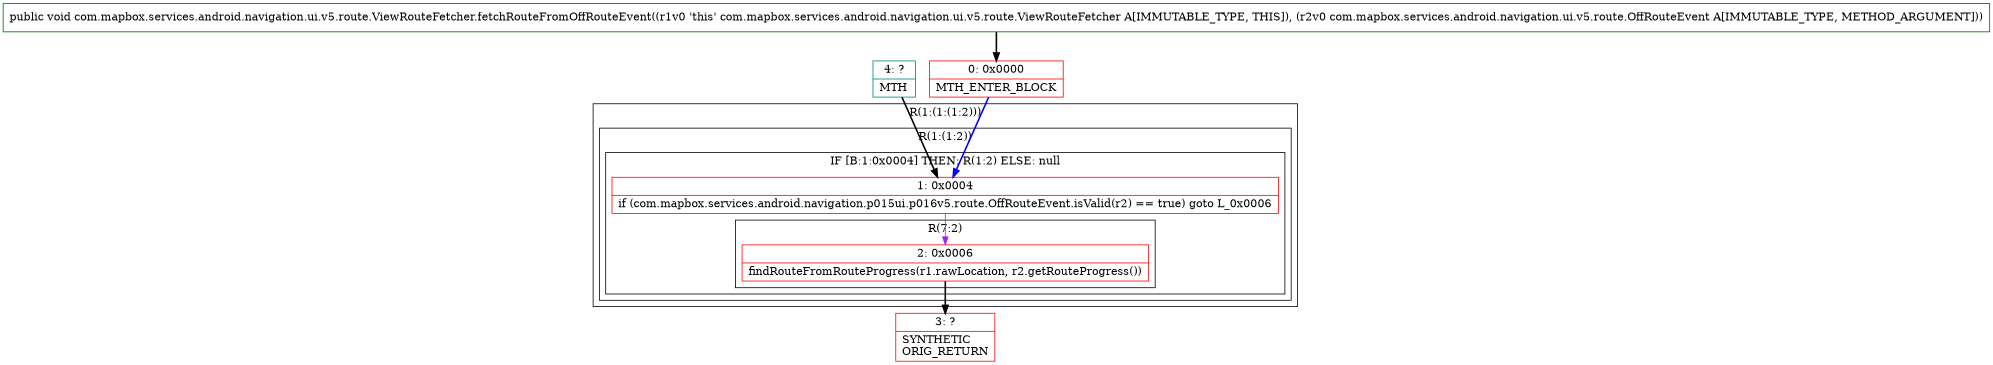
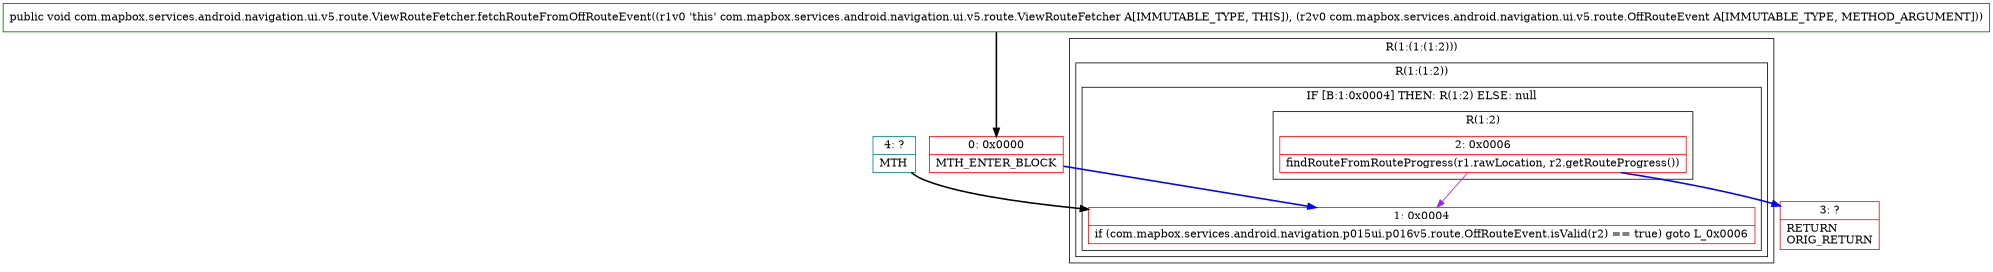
edge "1: 0x0004" -> "2: 0x0006": reversed
cluster "R(7:2)": label "R(7:2)" -> "R(1:2)"
edge "2: 0x0006" -> "3: ?": color black -> blue
node "3: ?": text "SYNTHETIC" -> "RETURN"
